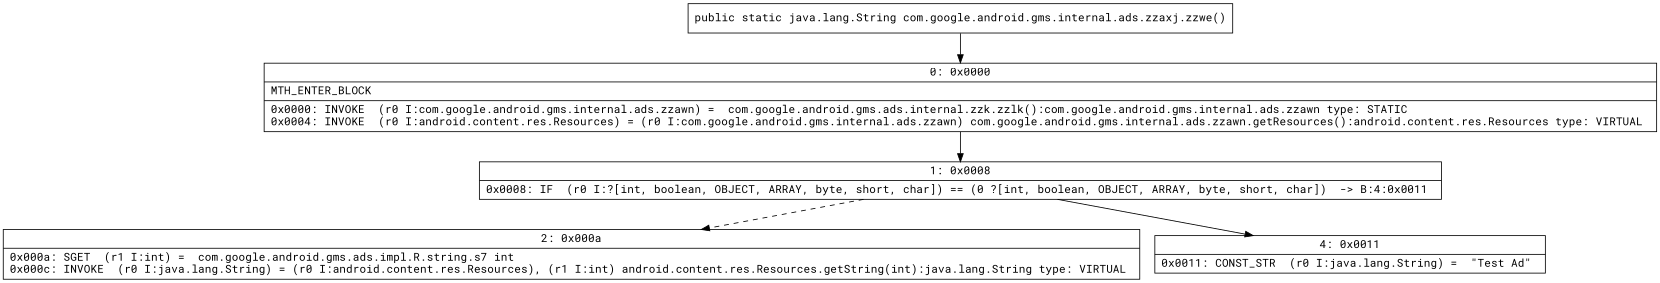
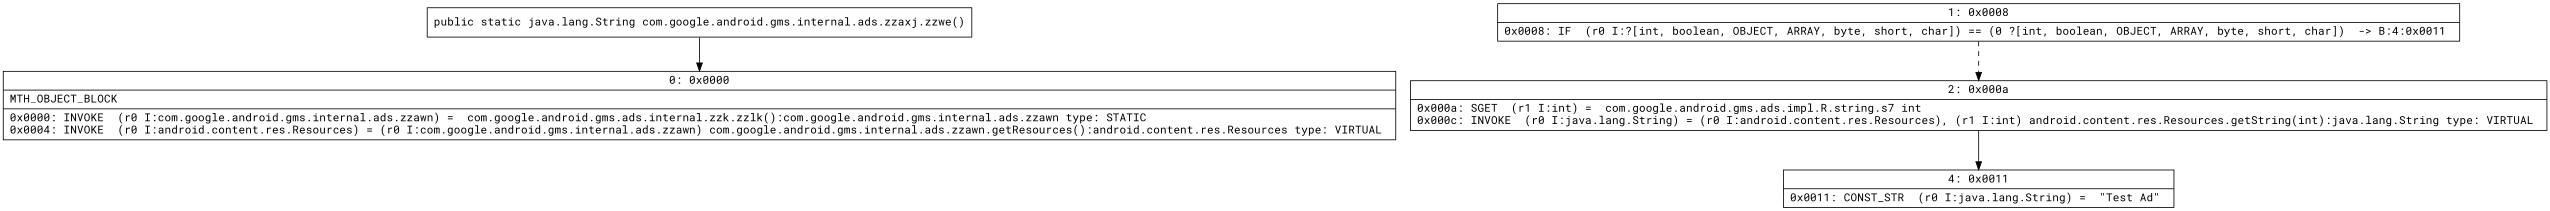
node "0: 0x0000": text "MTH_ENTER_BLOCK" -> "MTH_OBJECT_BLOCK"
edge "0: 0x0000" -> "1: 0x0008": removed
edge "1: 0x0008" -> "4: 0x0011": now "2: 0x000a" -> "4: 0x0011"
